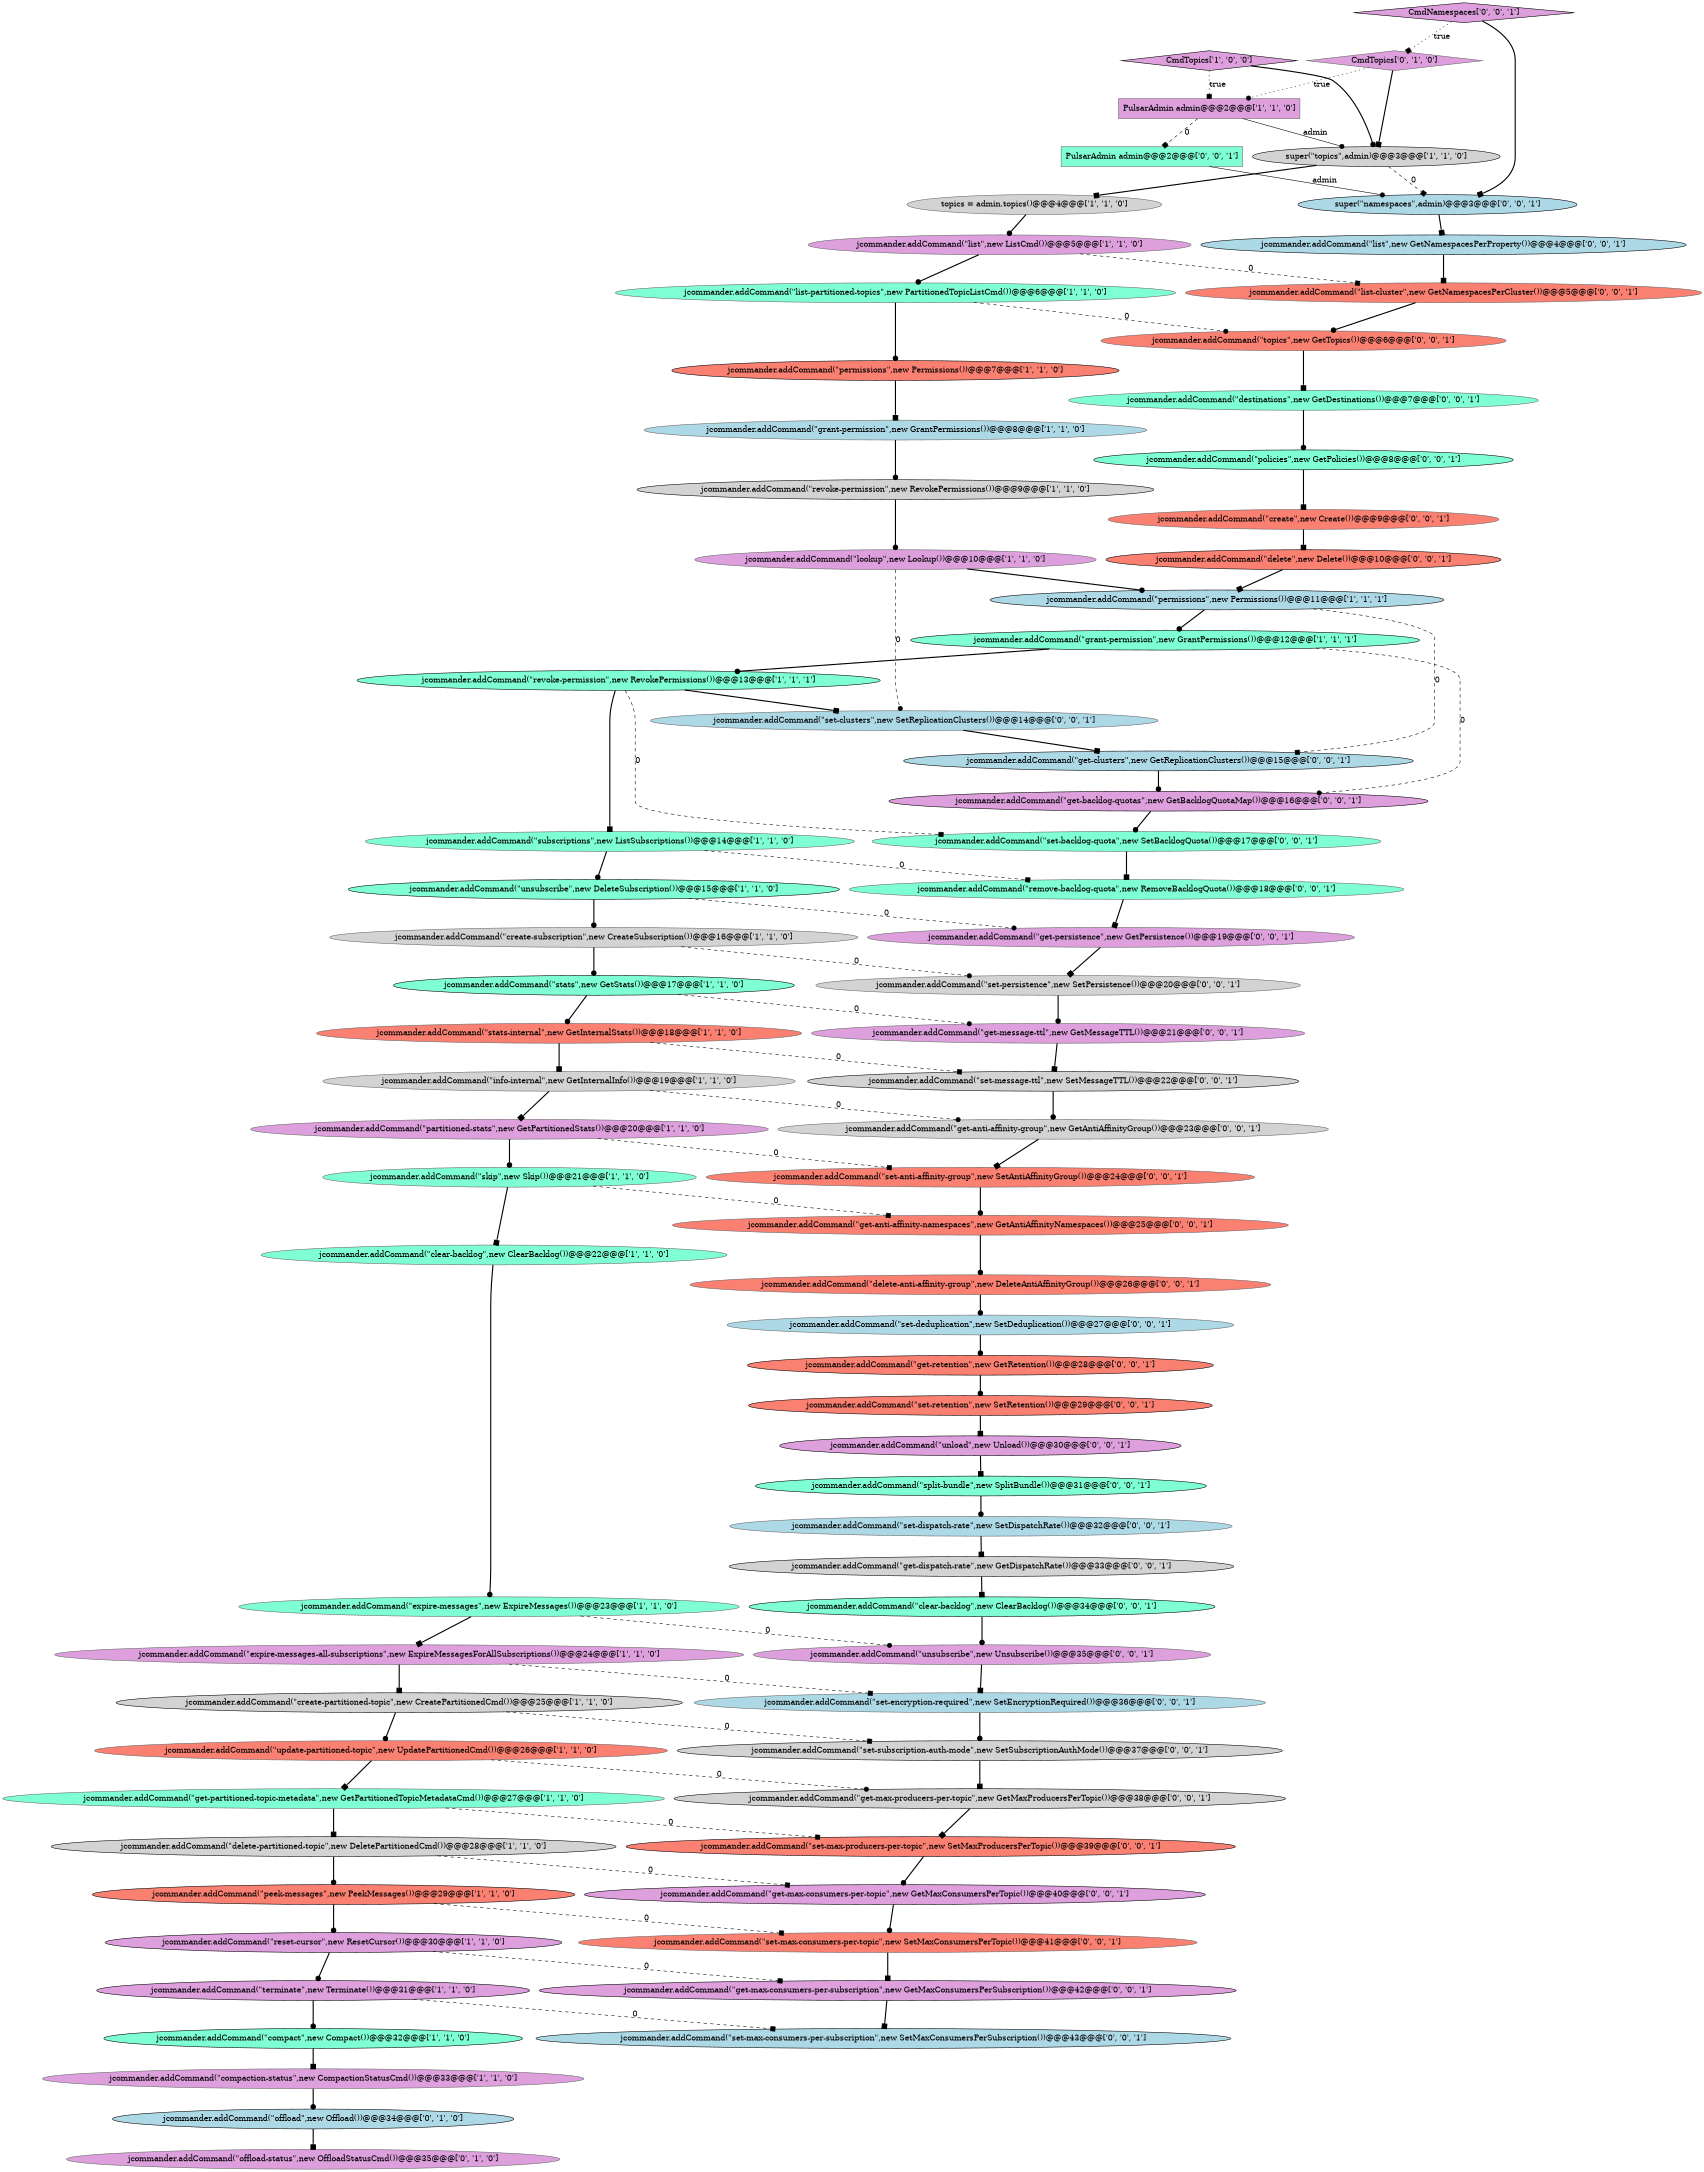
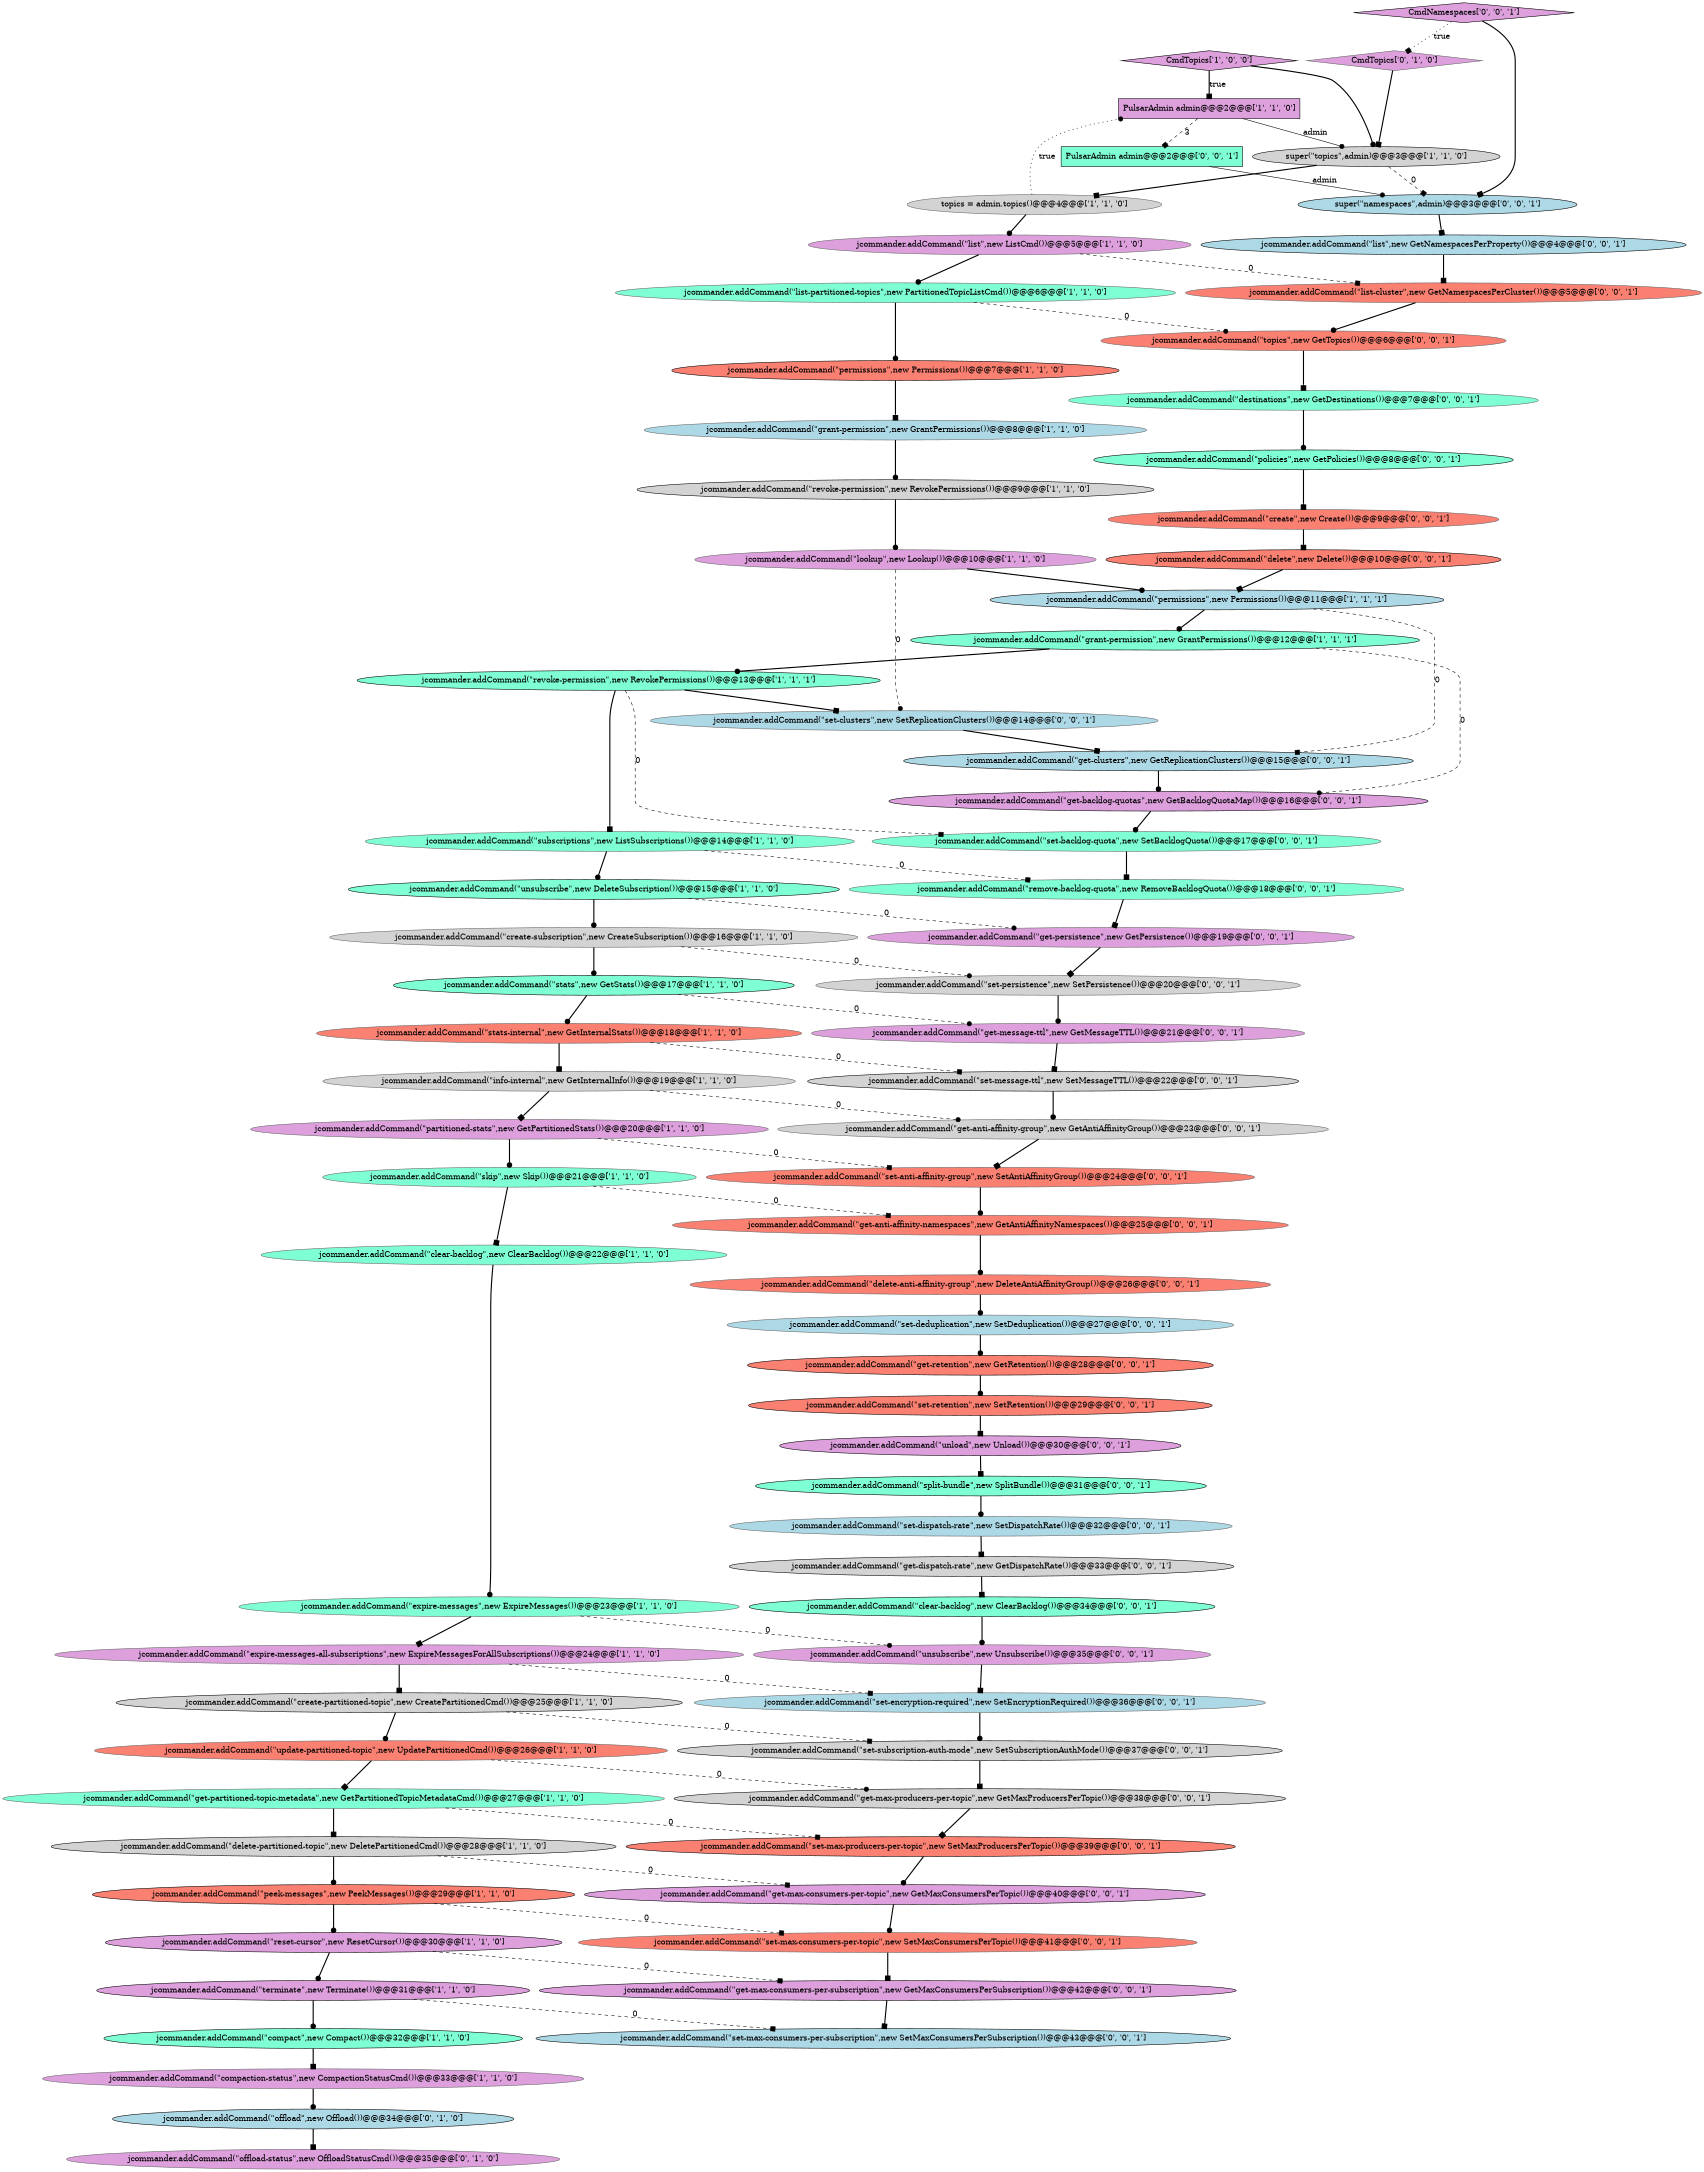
edge "CmdTopics['1', '0', '0']" -> "PulsarAdmin admin@@@2@@@['1', '1', '0']": style dotted -> bold
edge "CmdTopics['0', '1', '0']" -> "PulsarAdmin admin@@@2@@@['1', '1', '0']": now "topics = admin.topics()@@@4@@@['1', '1', '0']" -> "PulsarAdmin admin@@@2@@@['1', '1', '0']"
node "PulsarAdmin admin@@@2@@@['1', '1', '0']": color gray40 -> black
edge "PulsarAdmin admin@@@2@@@['1', '1', '0']" -> "PulsarAdmin admin@@@2@@@['0', '0', '1']": label "0" -> "3"
node "PulsarAdmin admin@@@2@@@['0', '0', '1']": color gray40 -> black
